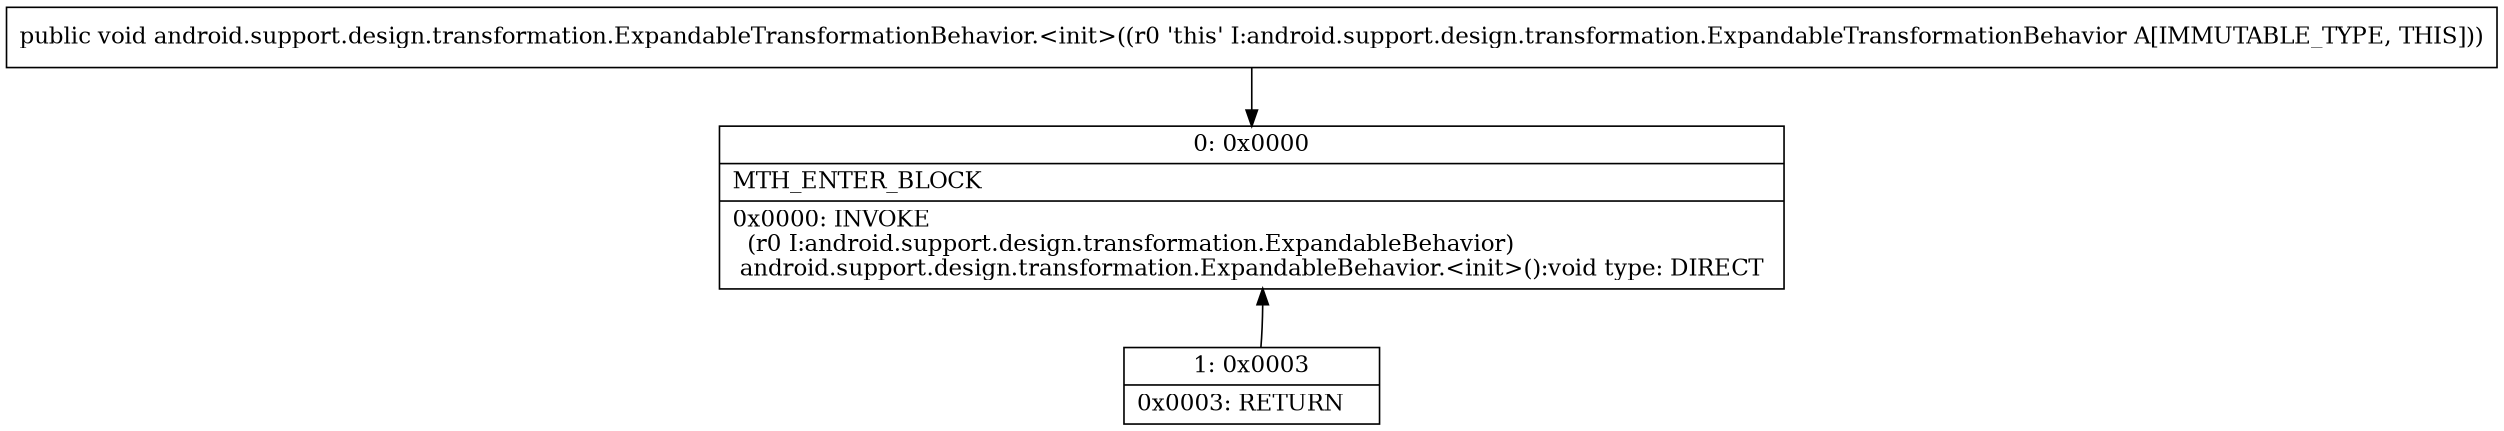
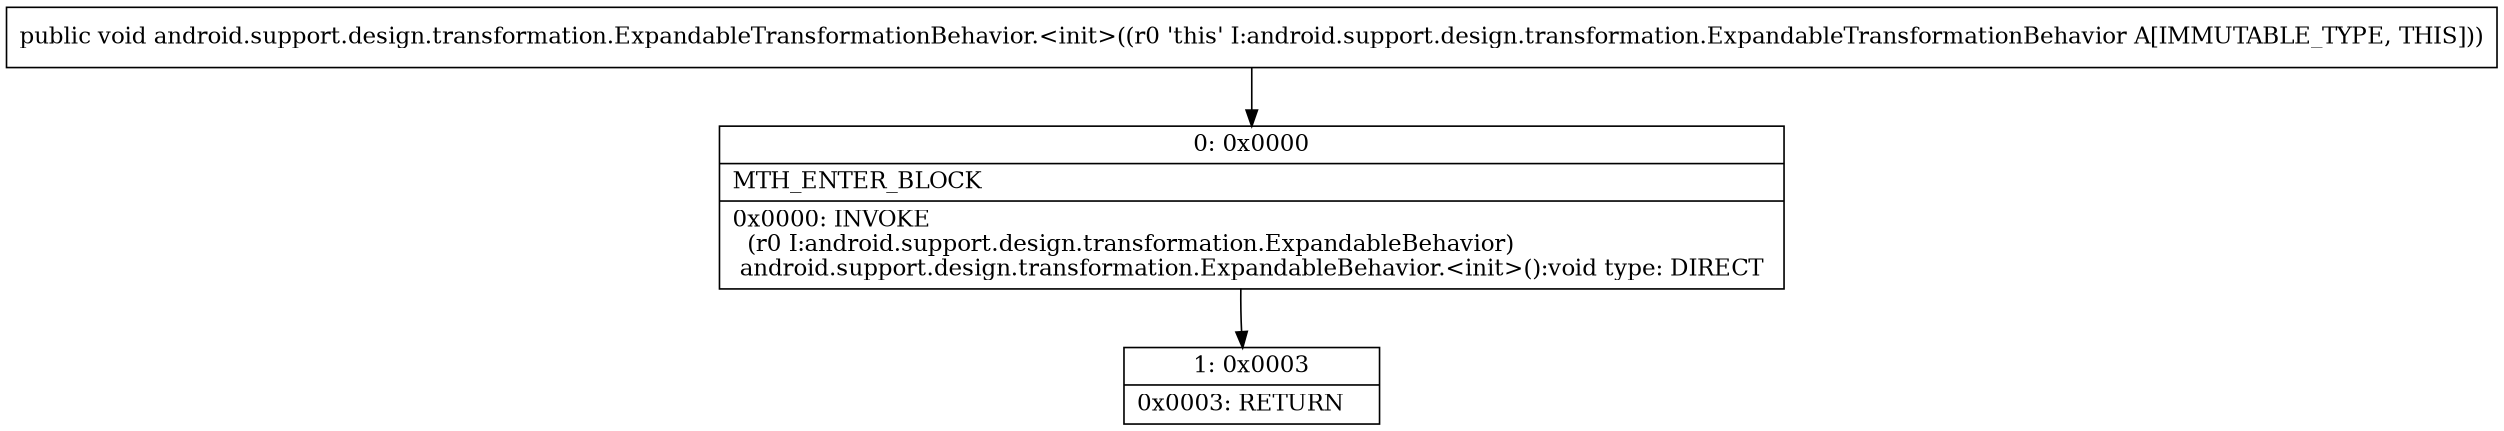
edge "1: 0x0003" -> "0: 0x0000": reversed
